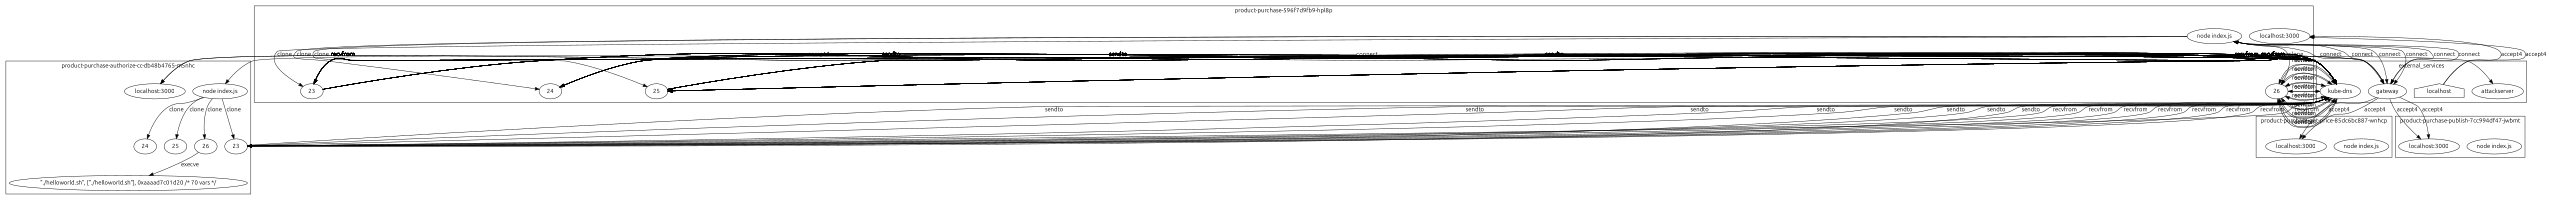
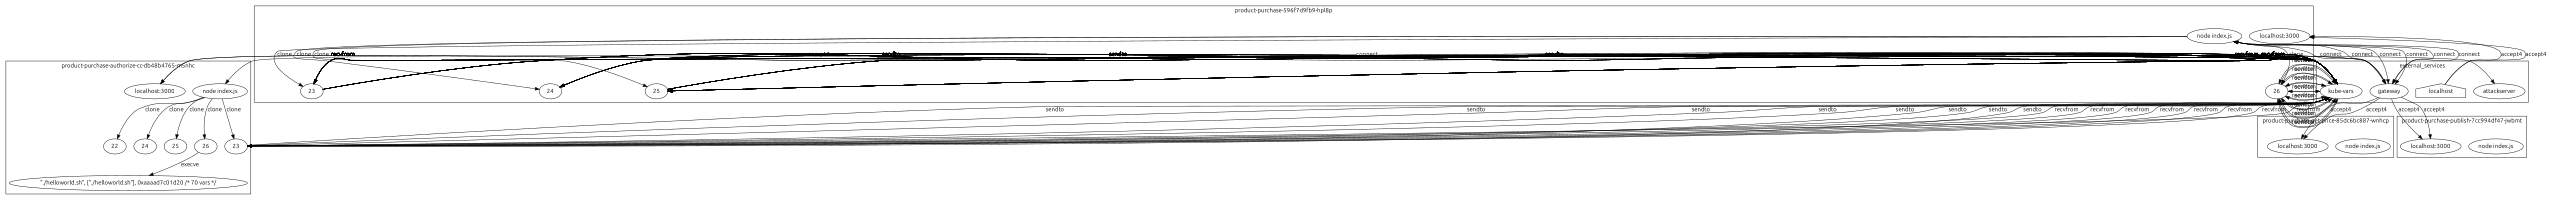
node "kube-dns": label "kube-dns" -> "kube-vars"
node "22": added
